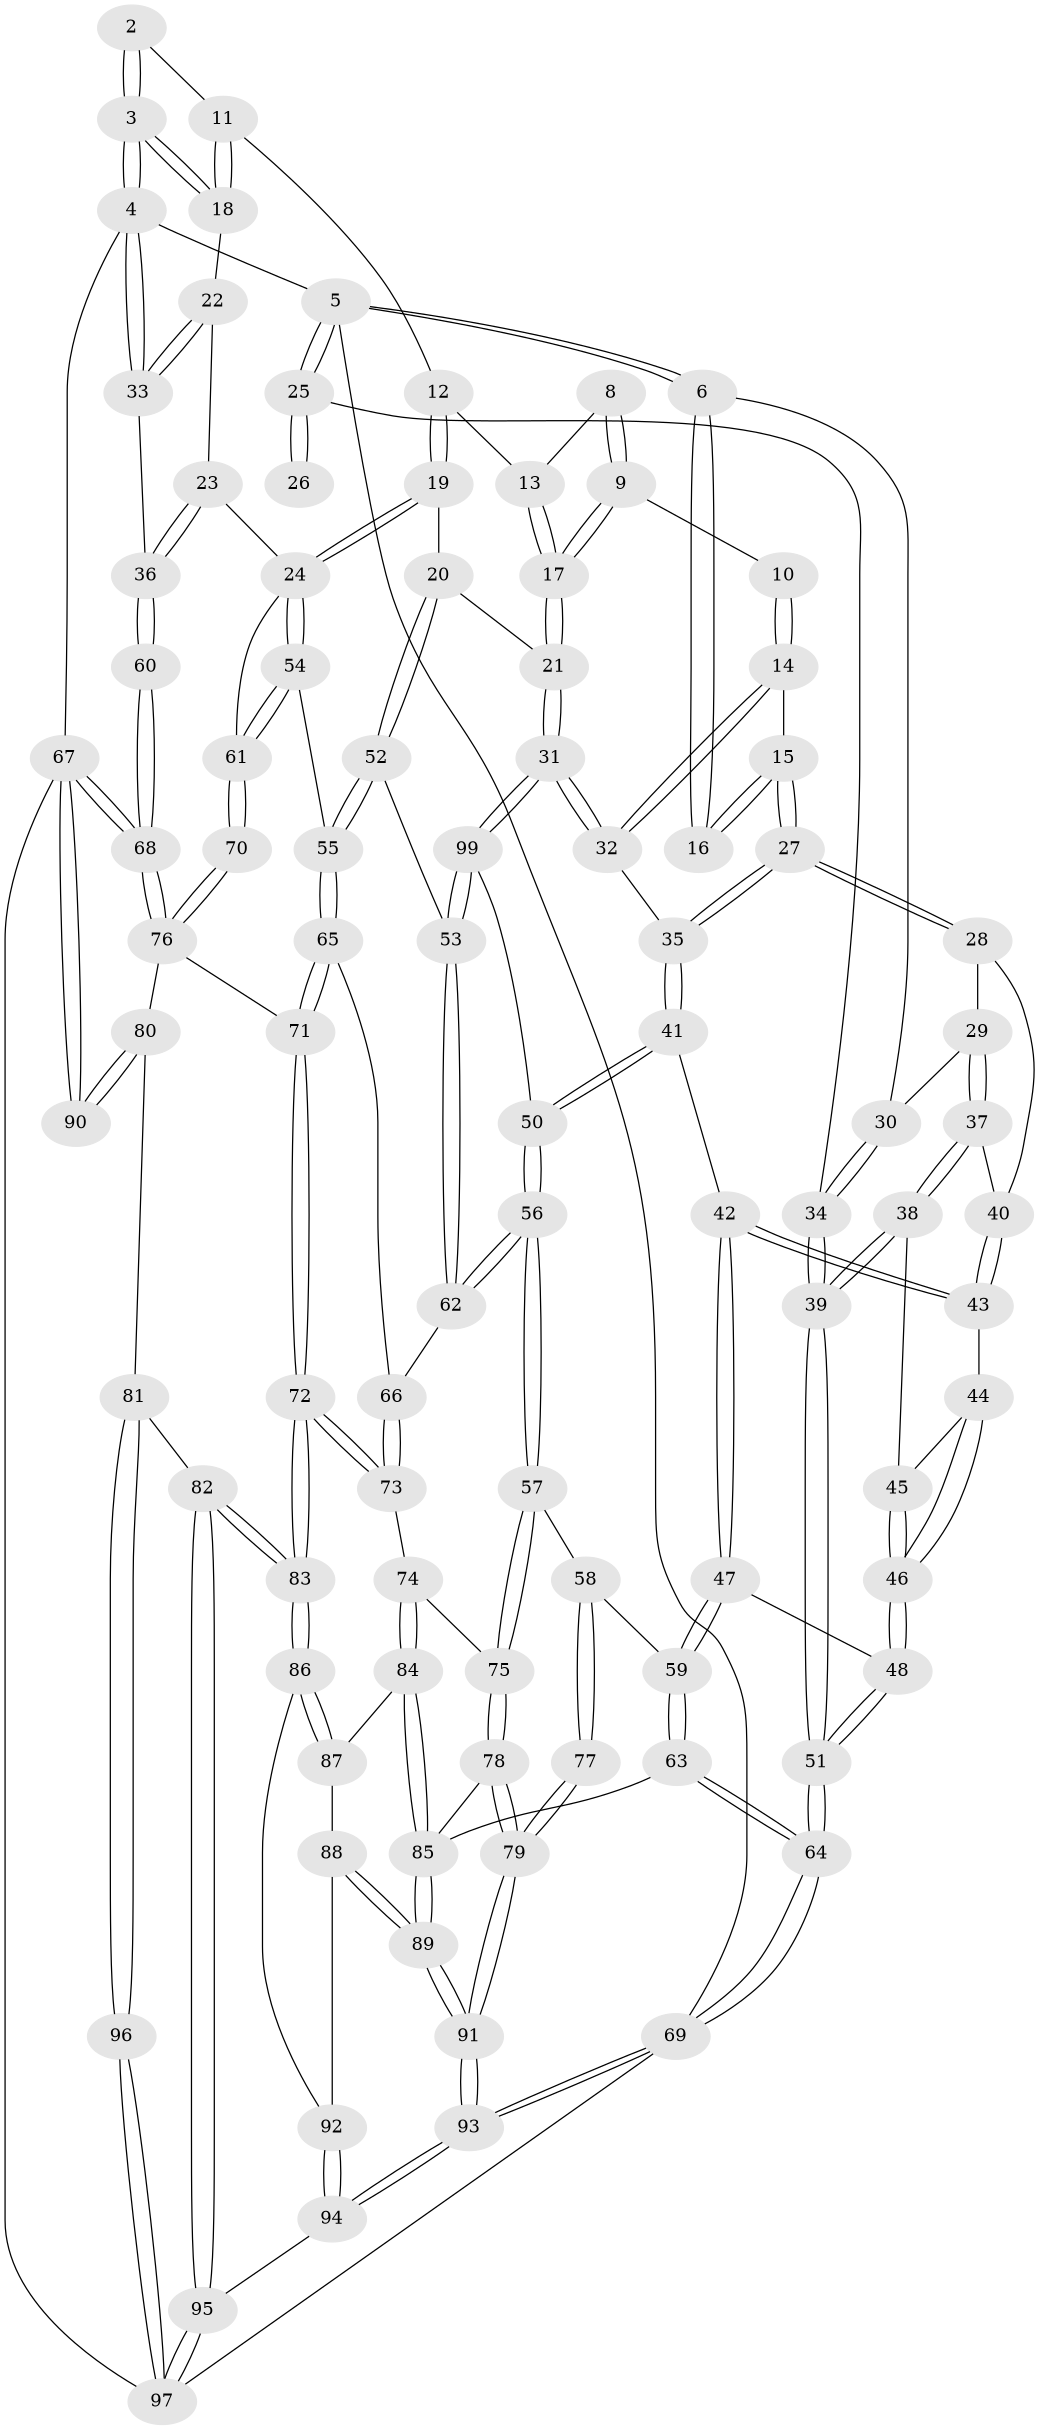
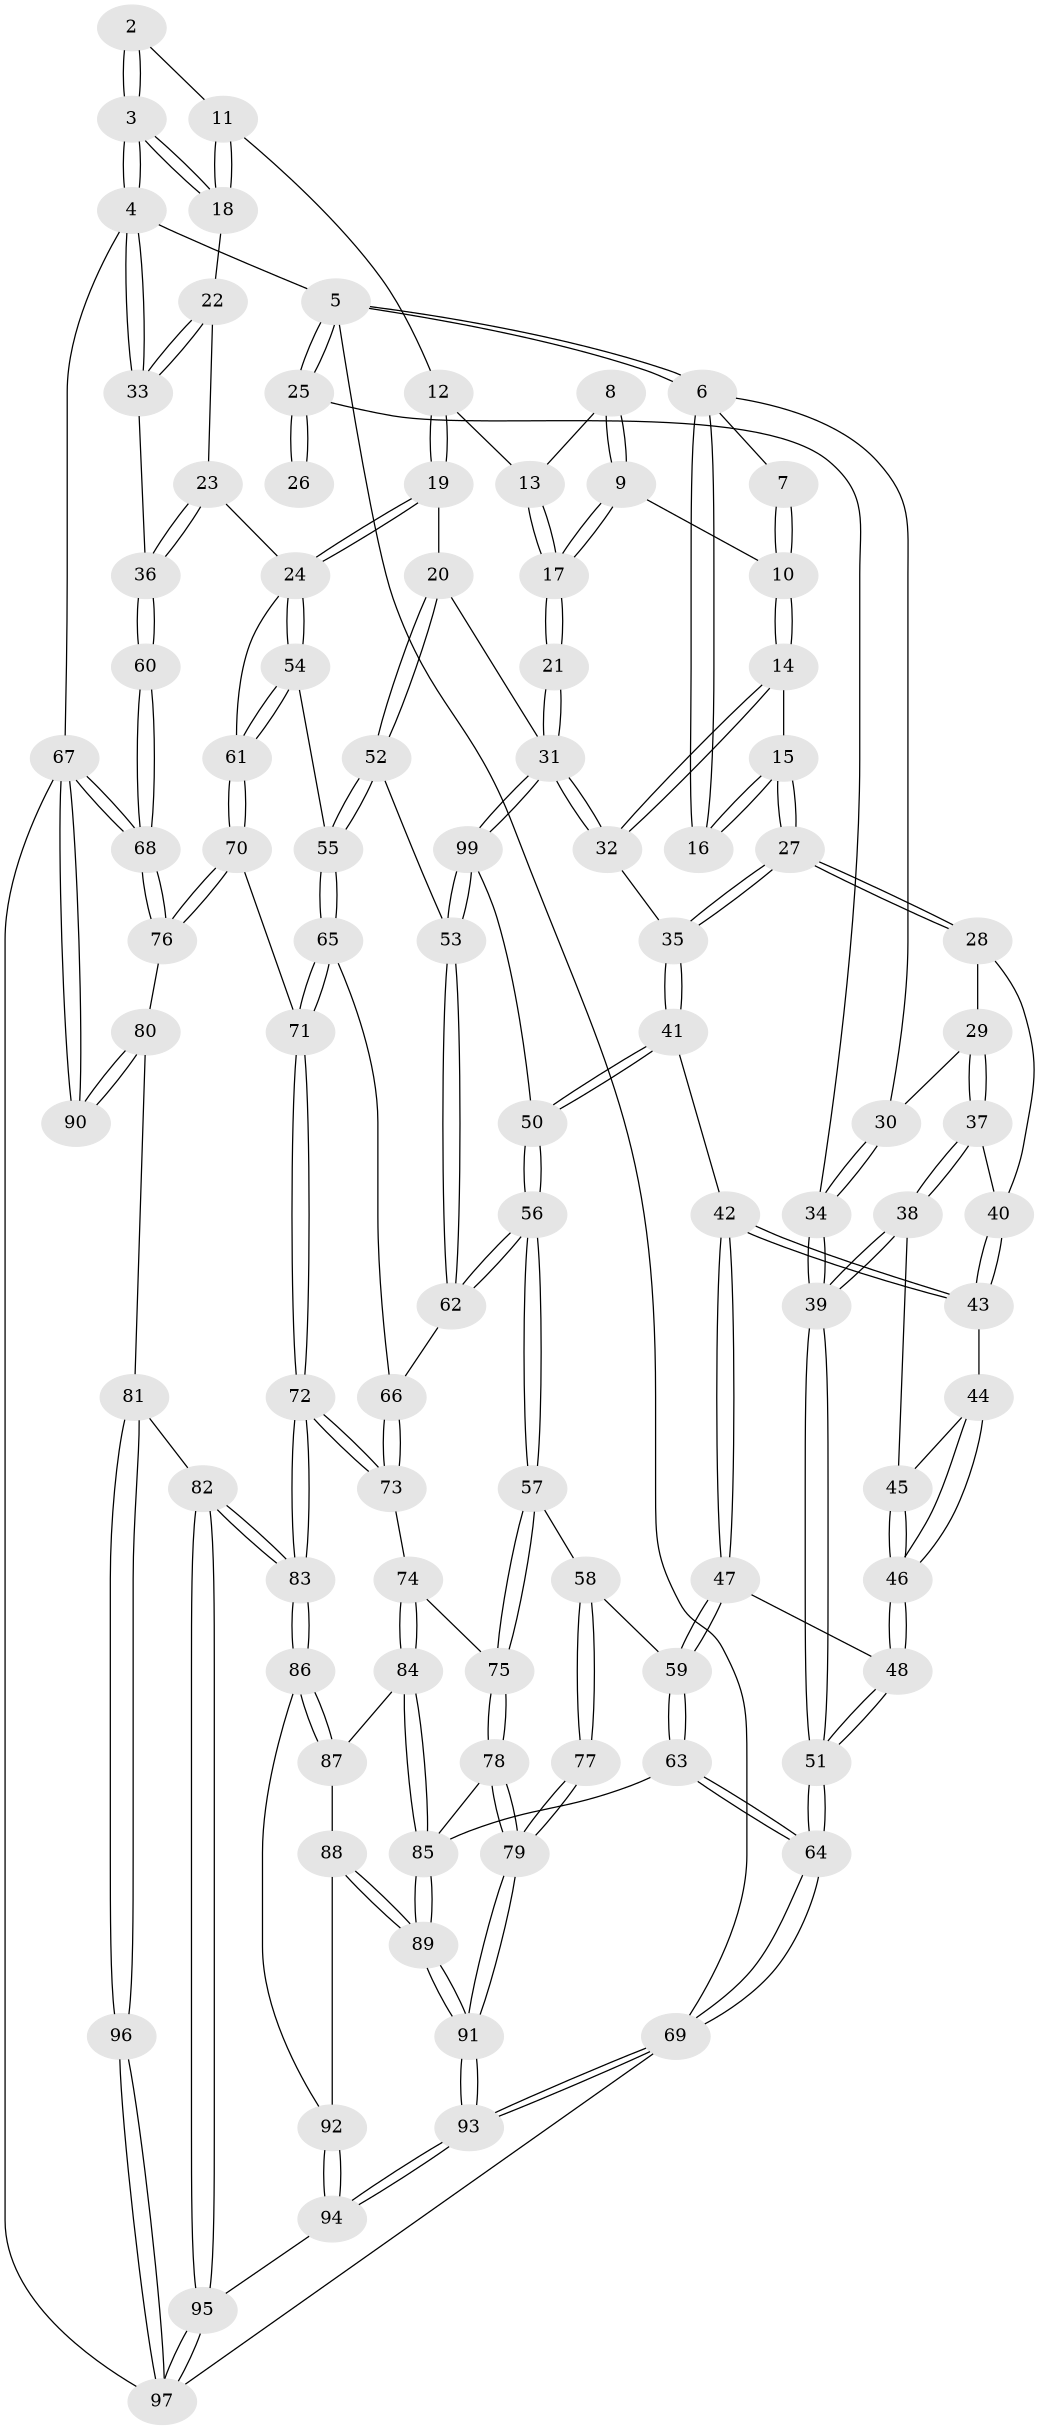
node "7": added
edge "20" -- "21": now "20" -- "31"
edge "76" -- "71": now "70" -- "71"
